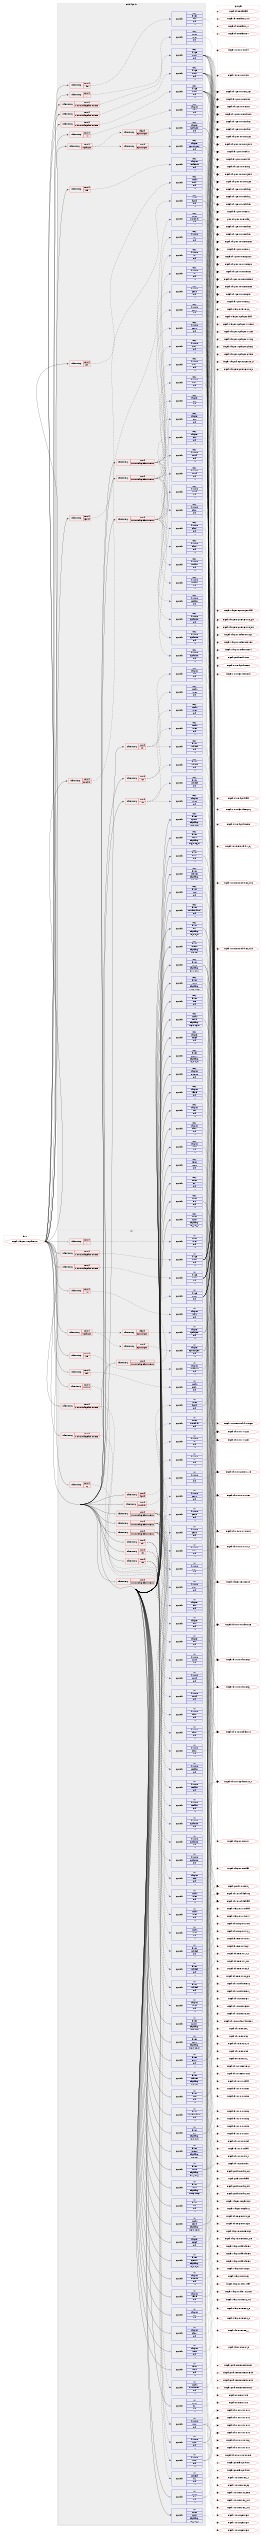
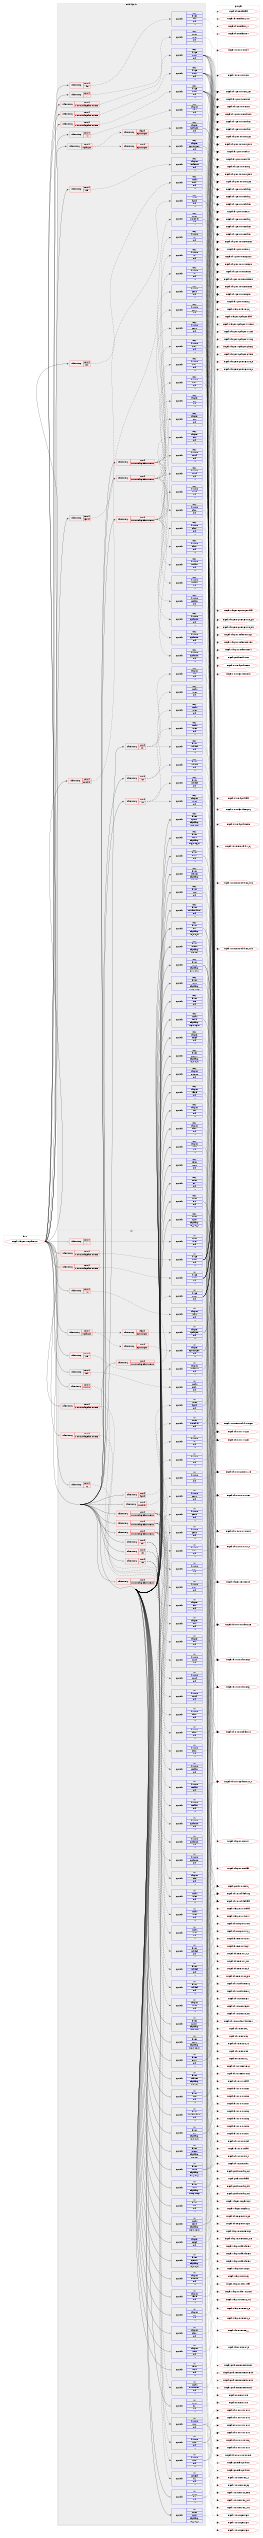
node "pango://dev-lang/python-3.8.19_p4": label "pango://dev-lang/python-3.8.19_p4" -> "portage://dev-lang/python-3.8.19_p4"
node "portage://media-spell/graphicsmagick-1.3.43": label "portage://media-spell/graphicsmagick-1.3.43" -> "portage://media-gfx/graphicsmagick-1.3.43"
node "portage://dev-libs/libxml2-2.12.7": added
node "portage://dev-python/numpy-2.0.1": label "portage://dev-python/numpy-2.0.1" -> "portage://gtk-python/numpy-2.0.1"
